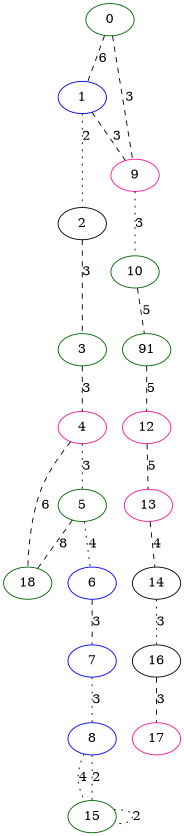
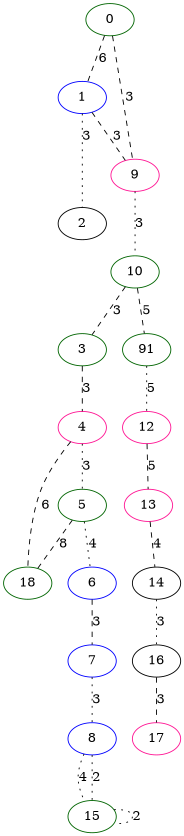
edge "1" -- "2": label "2" -> "3"
edge "2" -- "3": now "10" -- "3"
edge "91" -- "12": style dashed -> dotted
